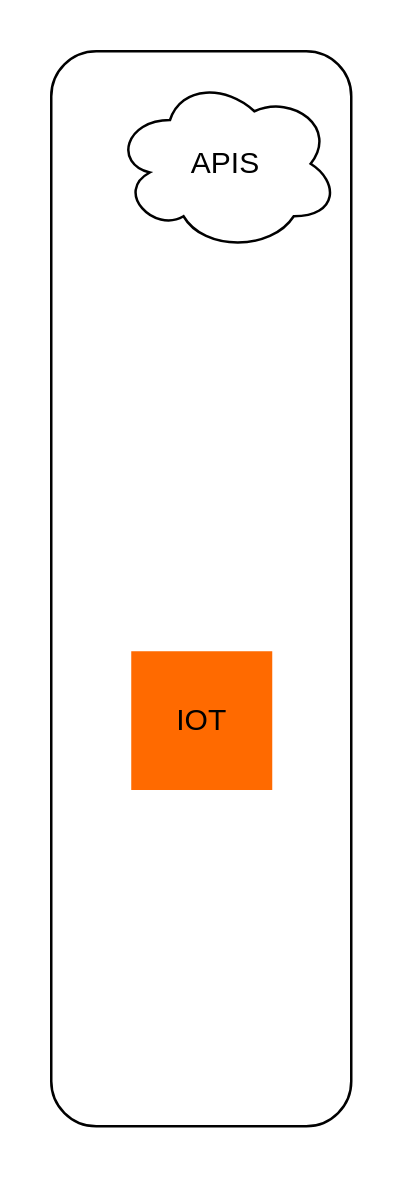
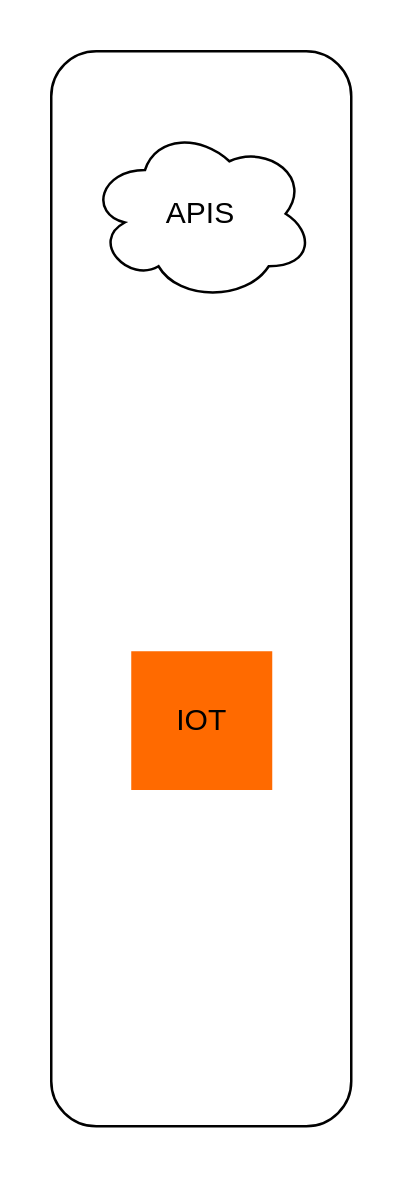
node "APIS": moved (226, 164) -> (201, 214)
